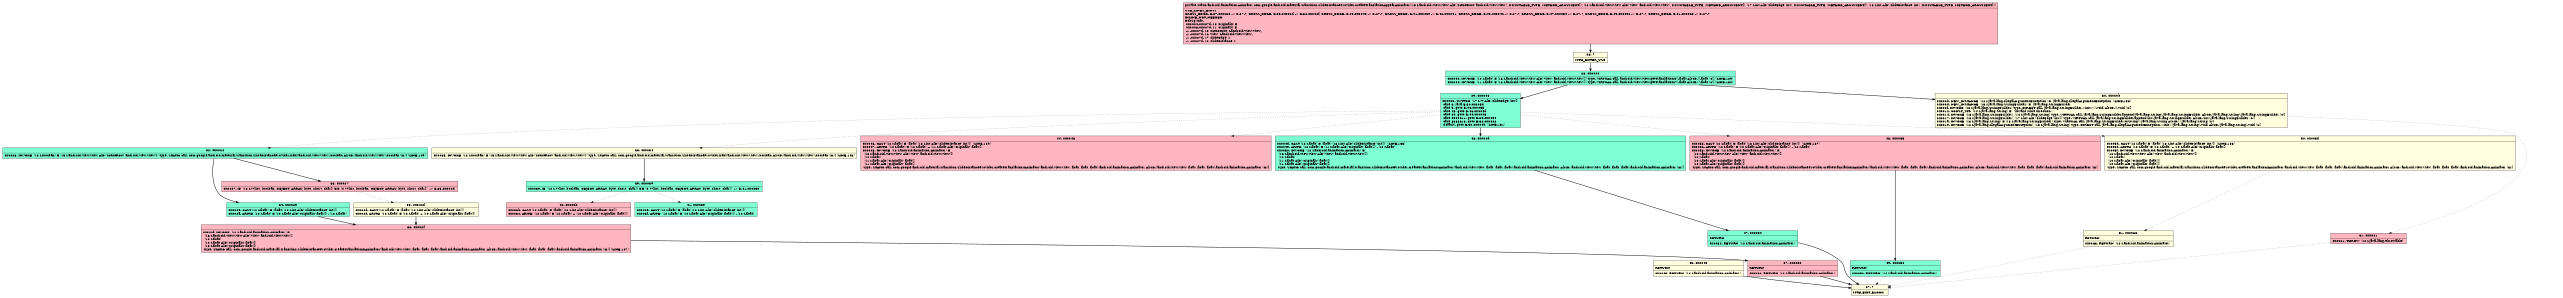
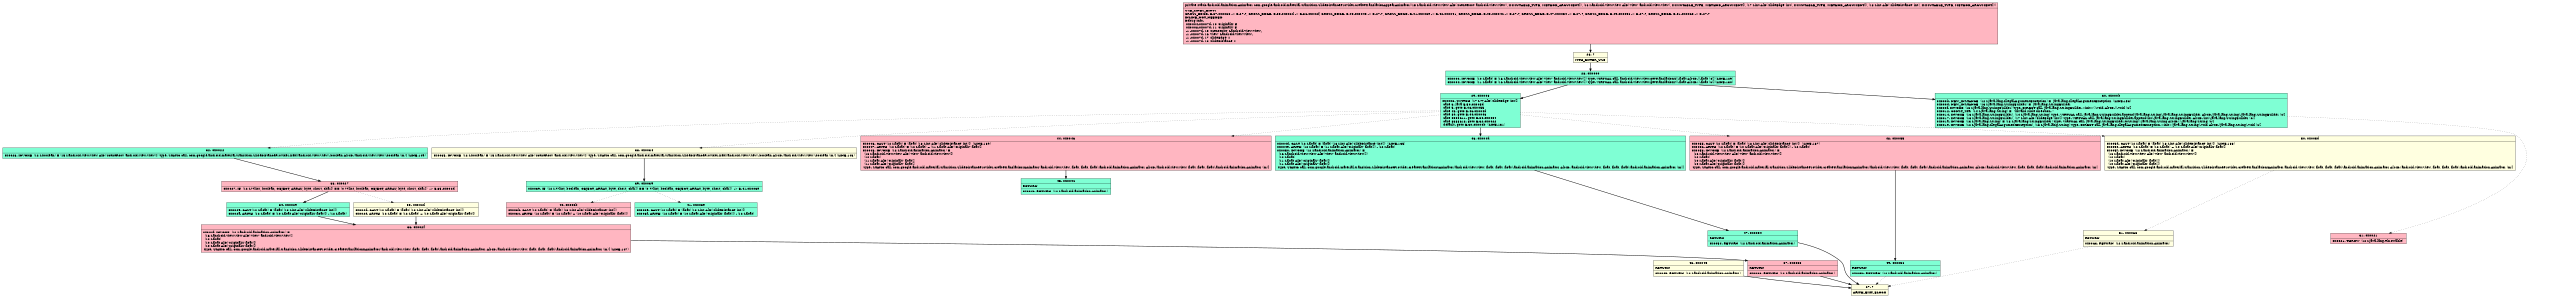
node "30: 0x000b": fillcolor lightyellow -> aquamarine
edge "32: 0x0022" -> "34: 0x0029": now "33: 0x0027" -> "34: 0x0029"
node "45: 0x004c": added
edge "31: 0x0021" -> "27: ?": removed
node "27: ?": text "MTH_EXIT_BLOCK" -> "ARITH_EXIT_BLOCK"
